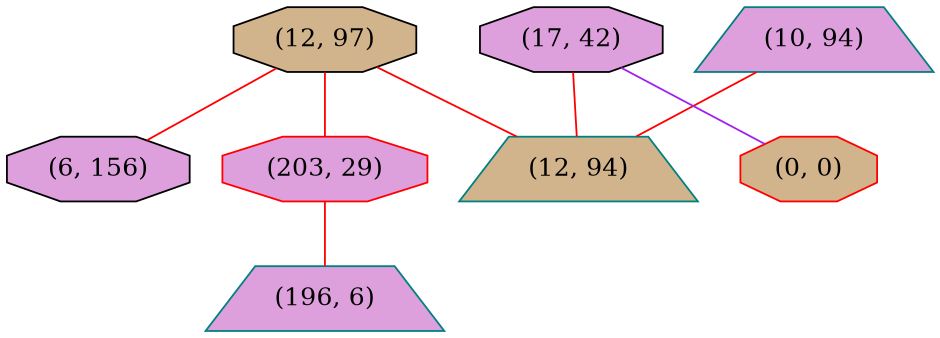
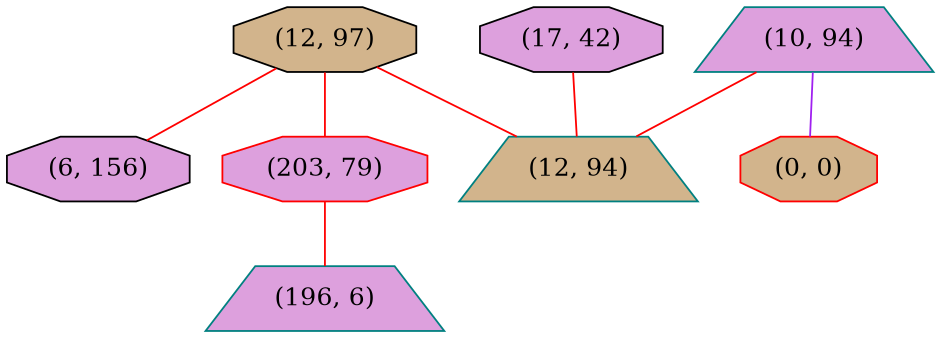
edge "(17, 42)" -- "(0, 0)": now "(10, 94)" -- "(0, 0)"
node "(203, 29)": label "(203, 29)" -> "(203, 79)"
